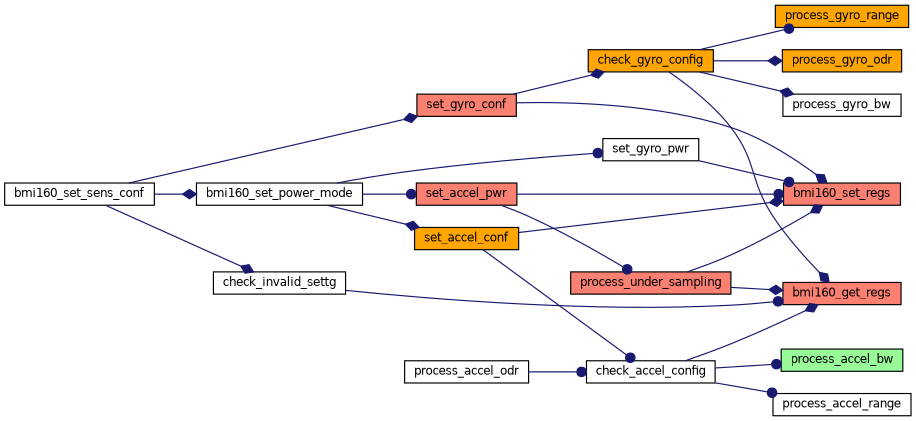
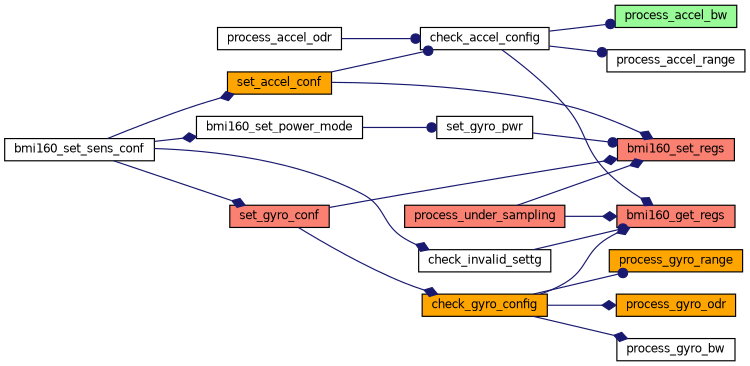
node "set_accel_pwr": removed
edge "bmi160_set_power_mode" -> "set_accel_conf": now "bmi160_set_sens_conf" -> "set_accel_conf"
